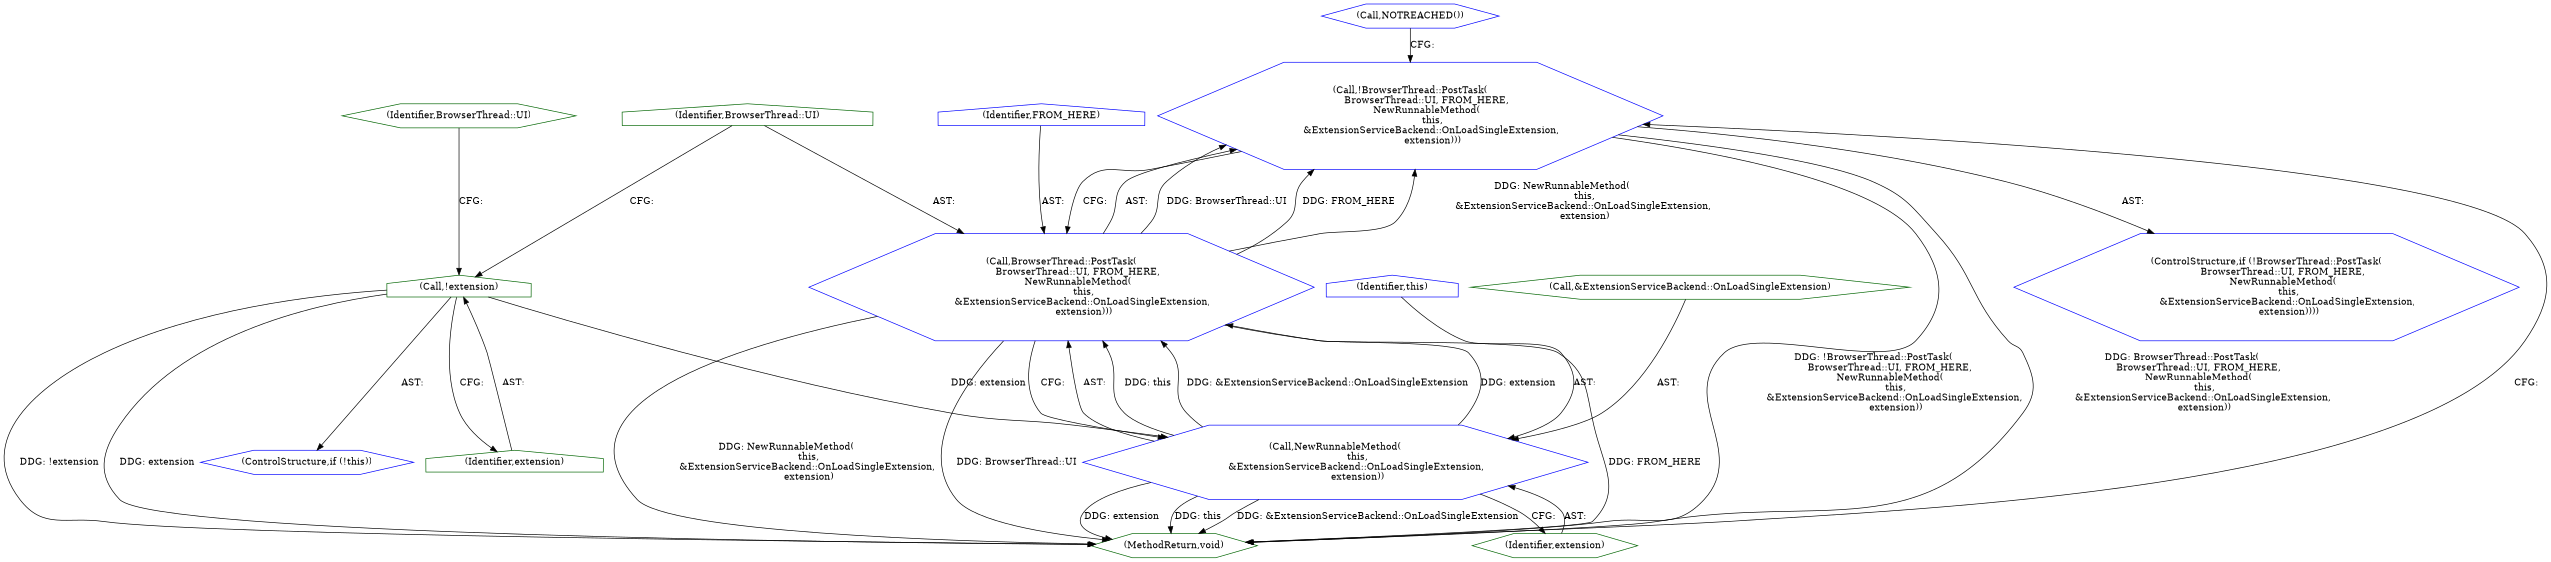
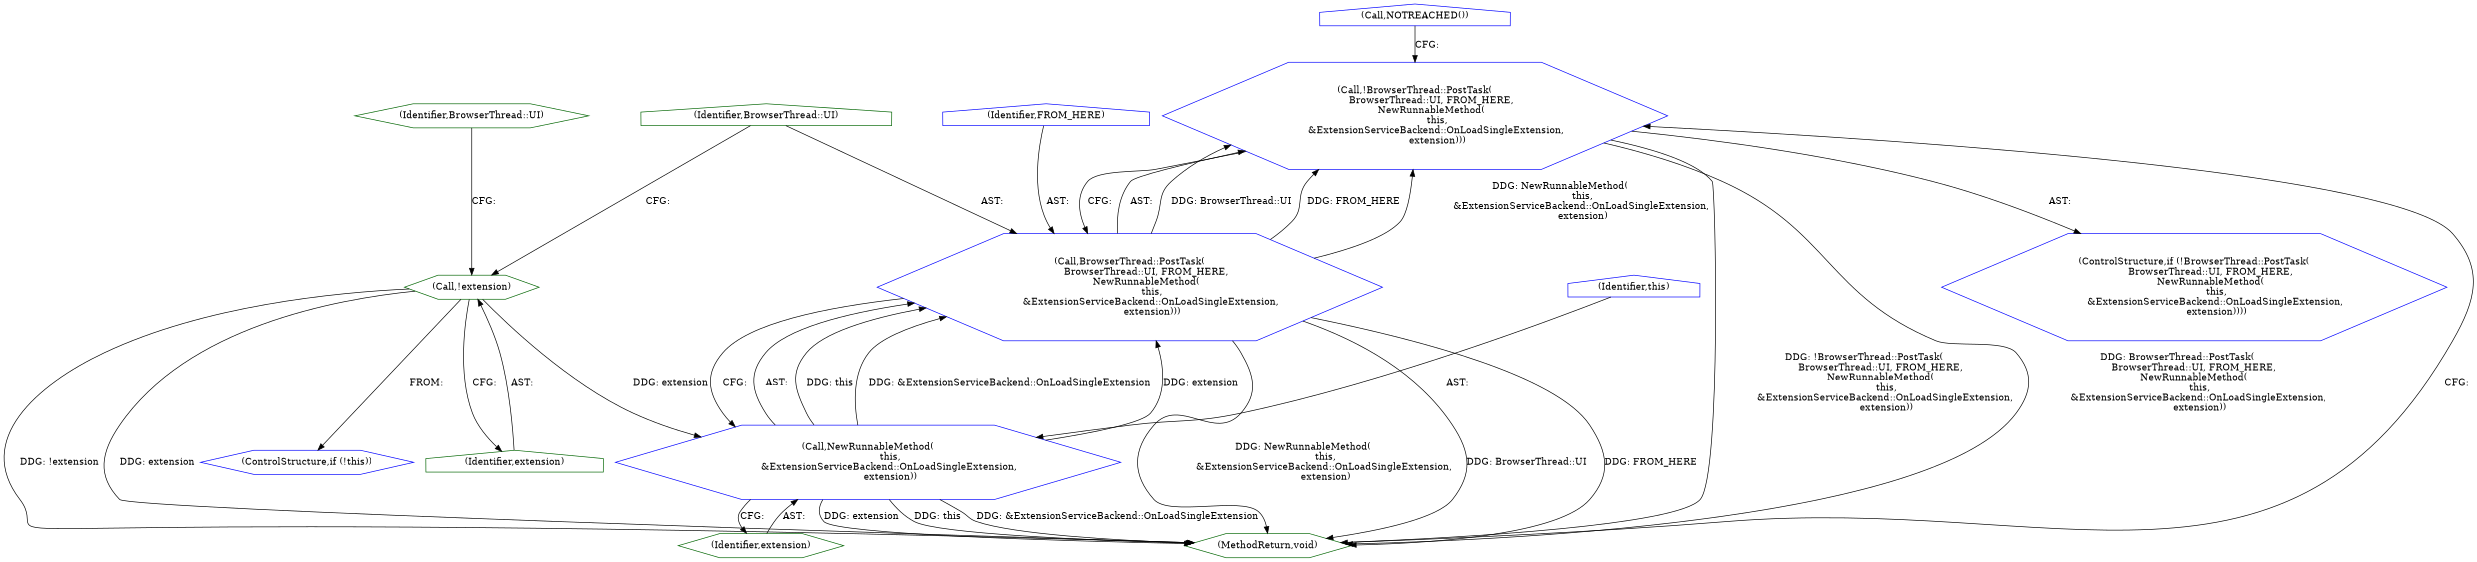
node "(Call,NOTREACHED())": shape hexagon -> house
node "(Call,!extension)": shape house -> hexagon
node "(Call,&ExtensionServiceBackend::OnLoadSingleExtension)": removed
edge "(Call,!extension)" -> "(ControlStructure,if (!this))": label "AST: " -> "FROM: "
